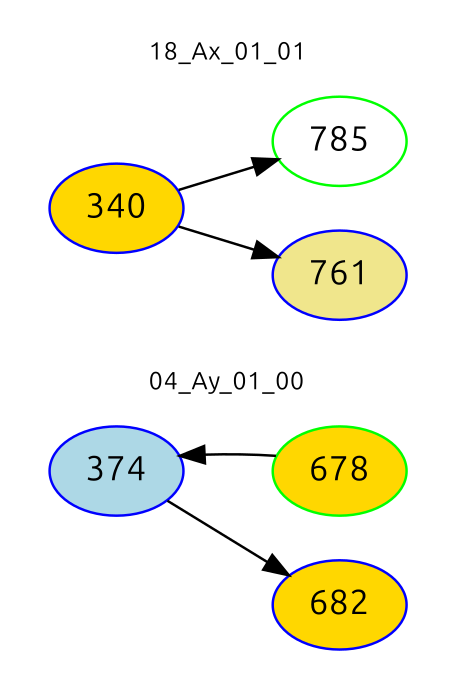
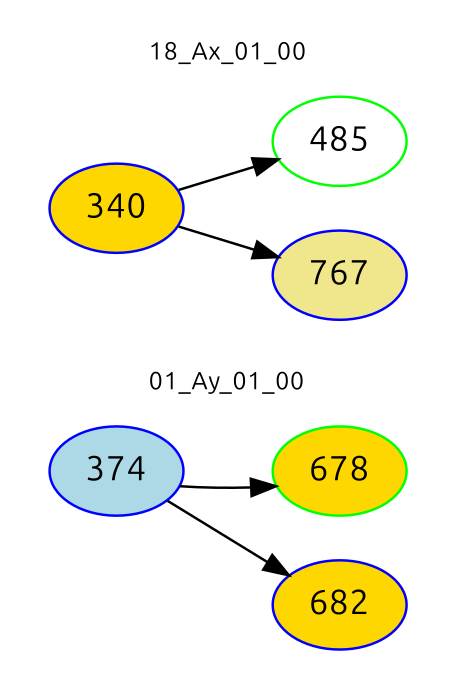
cluster "18_Ax_01_01": label "18_Ax_01_01" -> "18_Ax_01_00"
node "785": label "785" -> "485"
node "761": label "761" -> "767"
cluster "04_Ay_01_00": label "04_Ay_01_00" -> "01_Ay_01_00"
edge "678" -> "374": reversed
